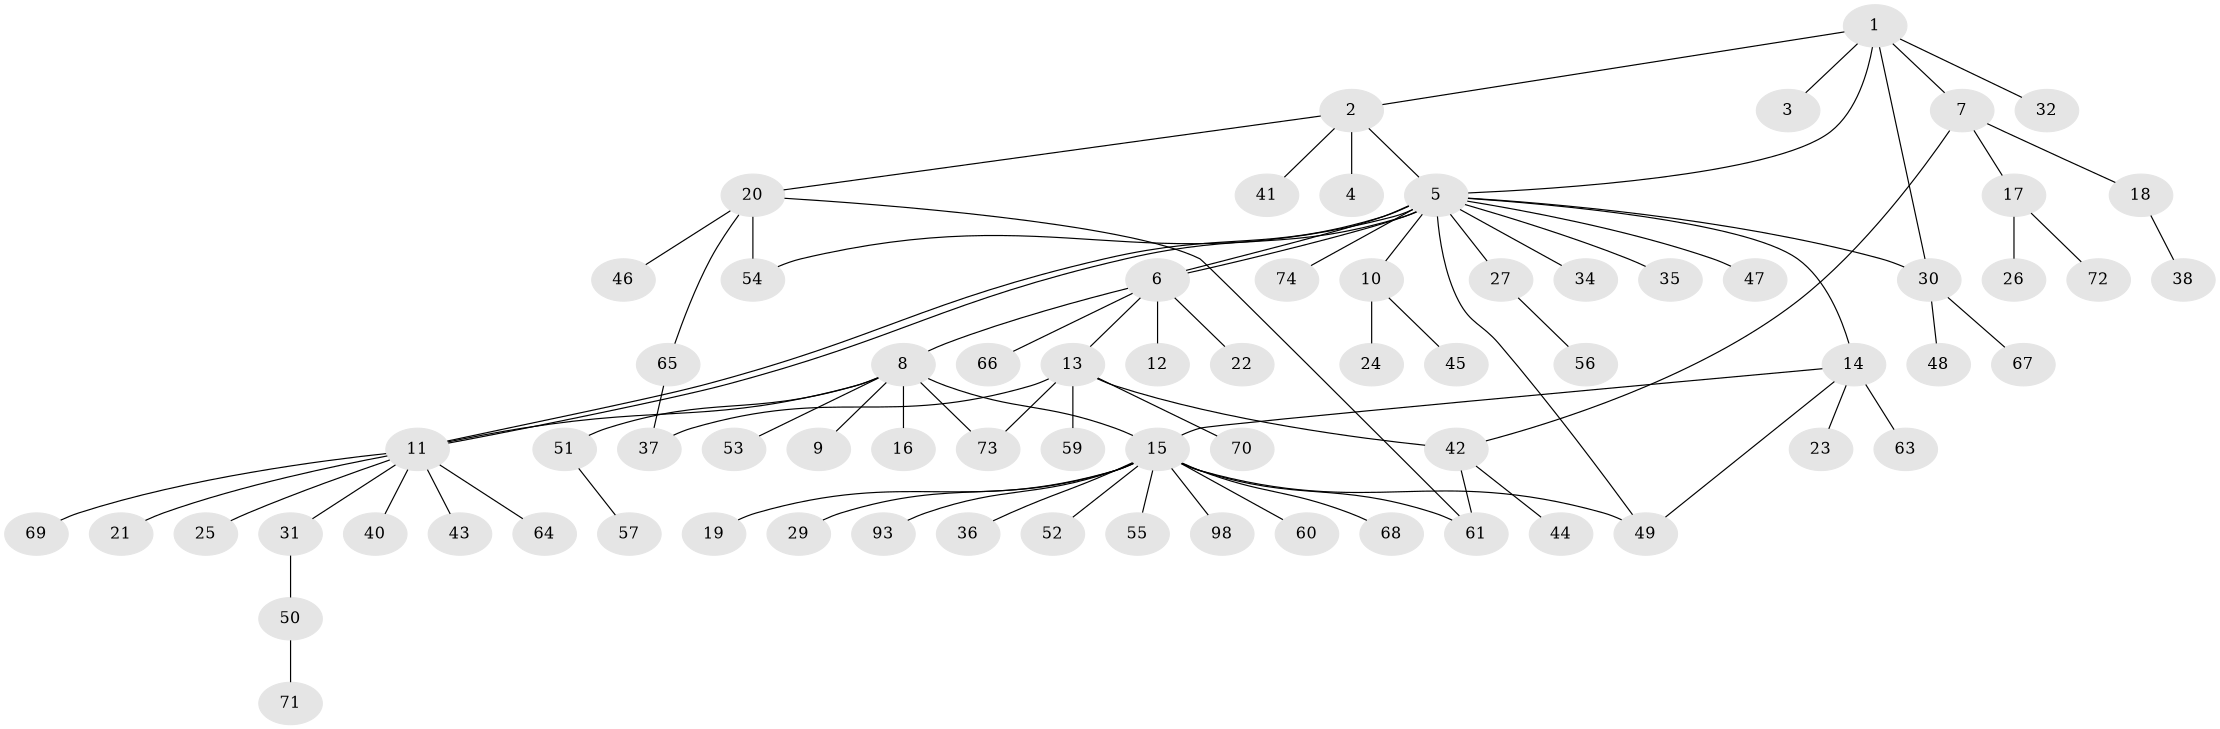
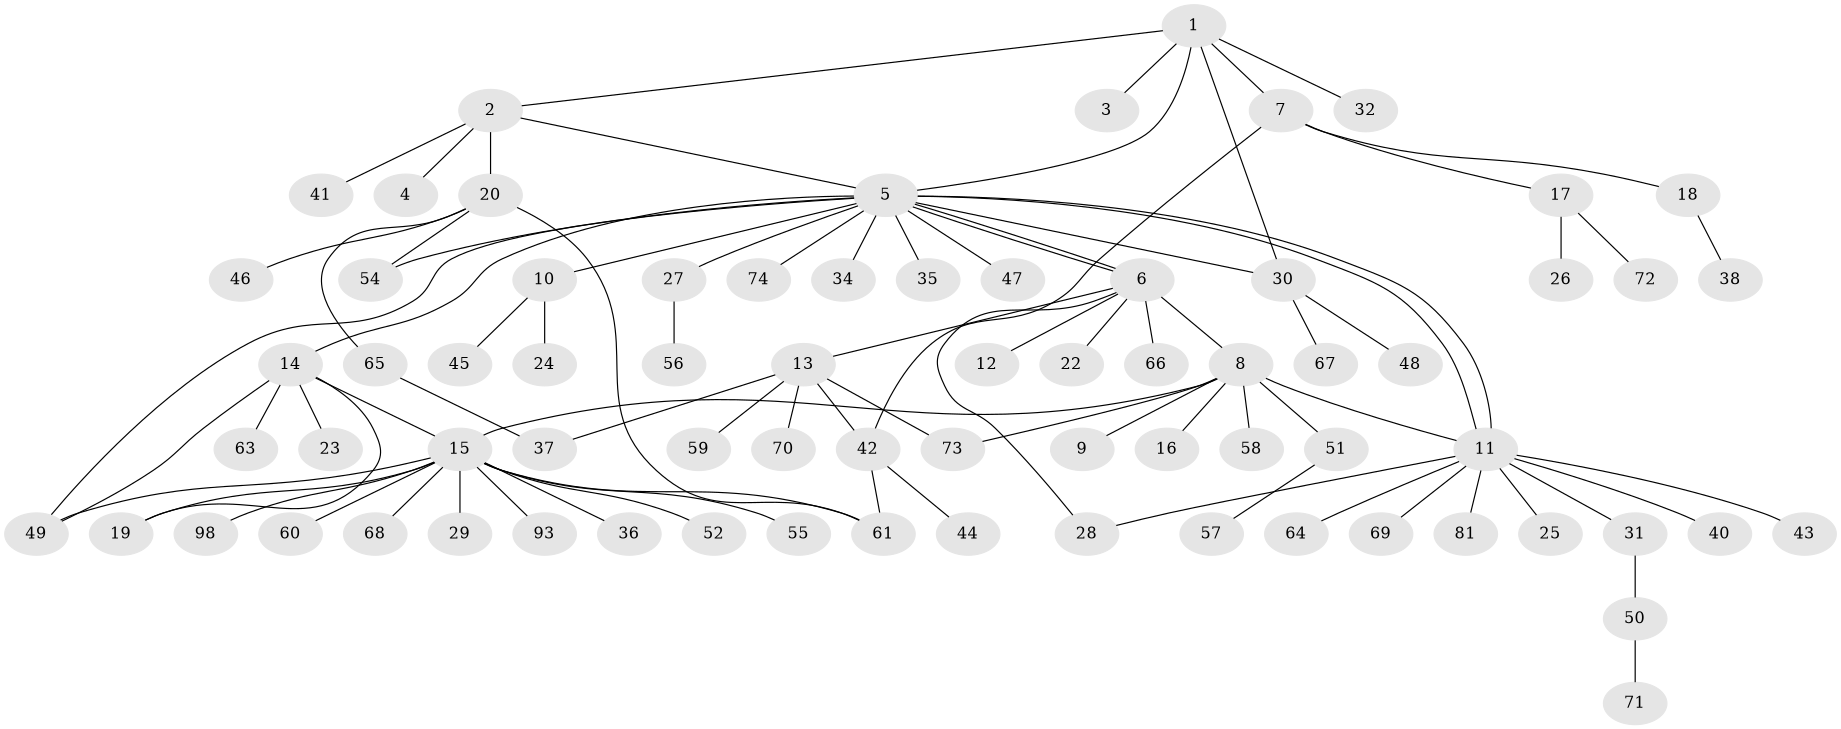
node "53": label "53" -> "58"
edge "14" -- "19": added
node "21": label "21" -> "81"
node "28": added
